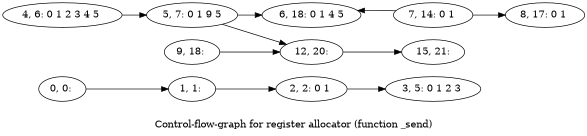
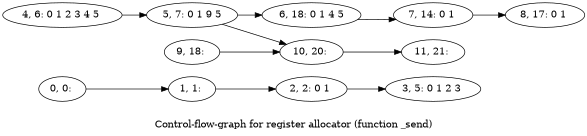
edge "7, 14: 0 1" -> "6, 18: 0 1 4 5": reversed
node "12, 20:": label "12, 20:" -> "10, 20:"
node "15, 21:": label "15, 21:" -> "11, 21:"
